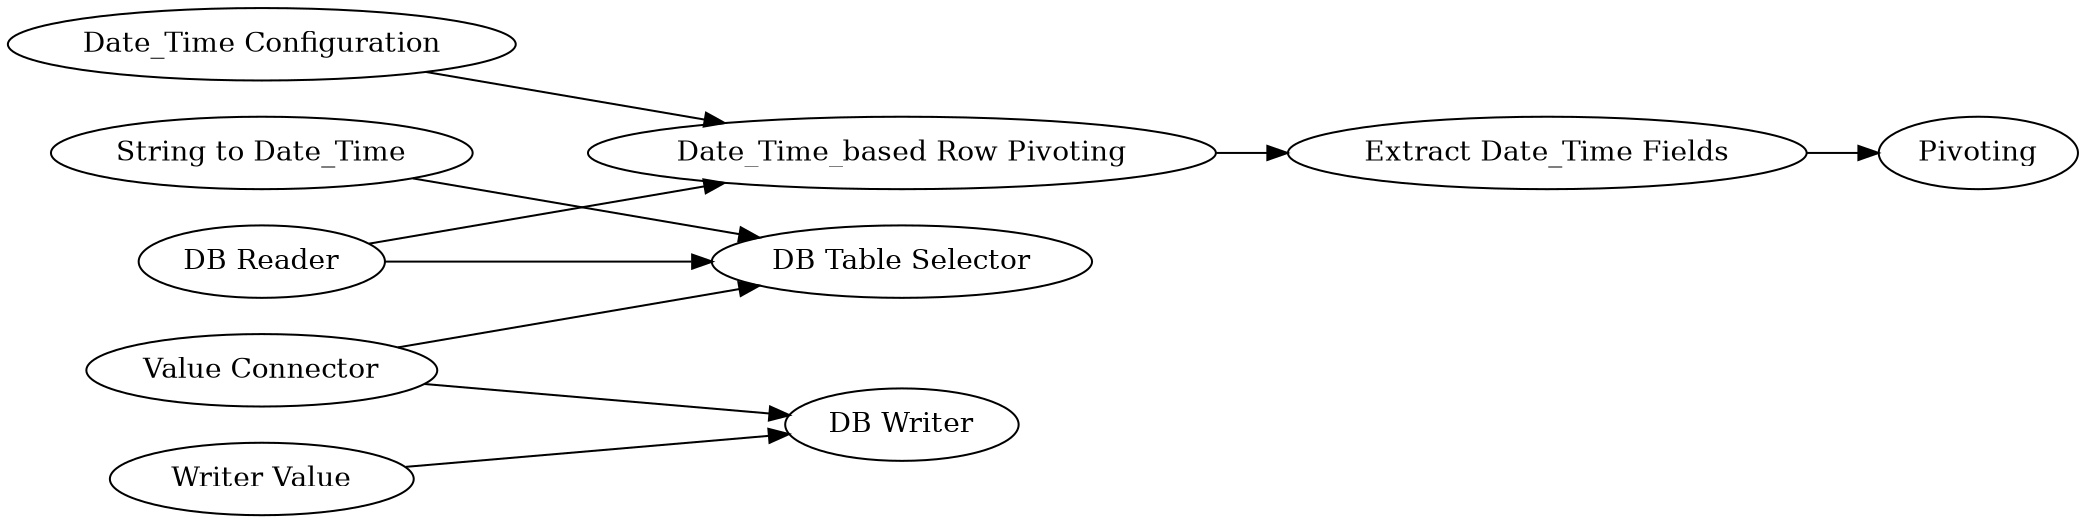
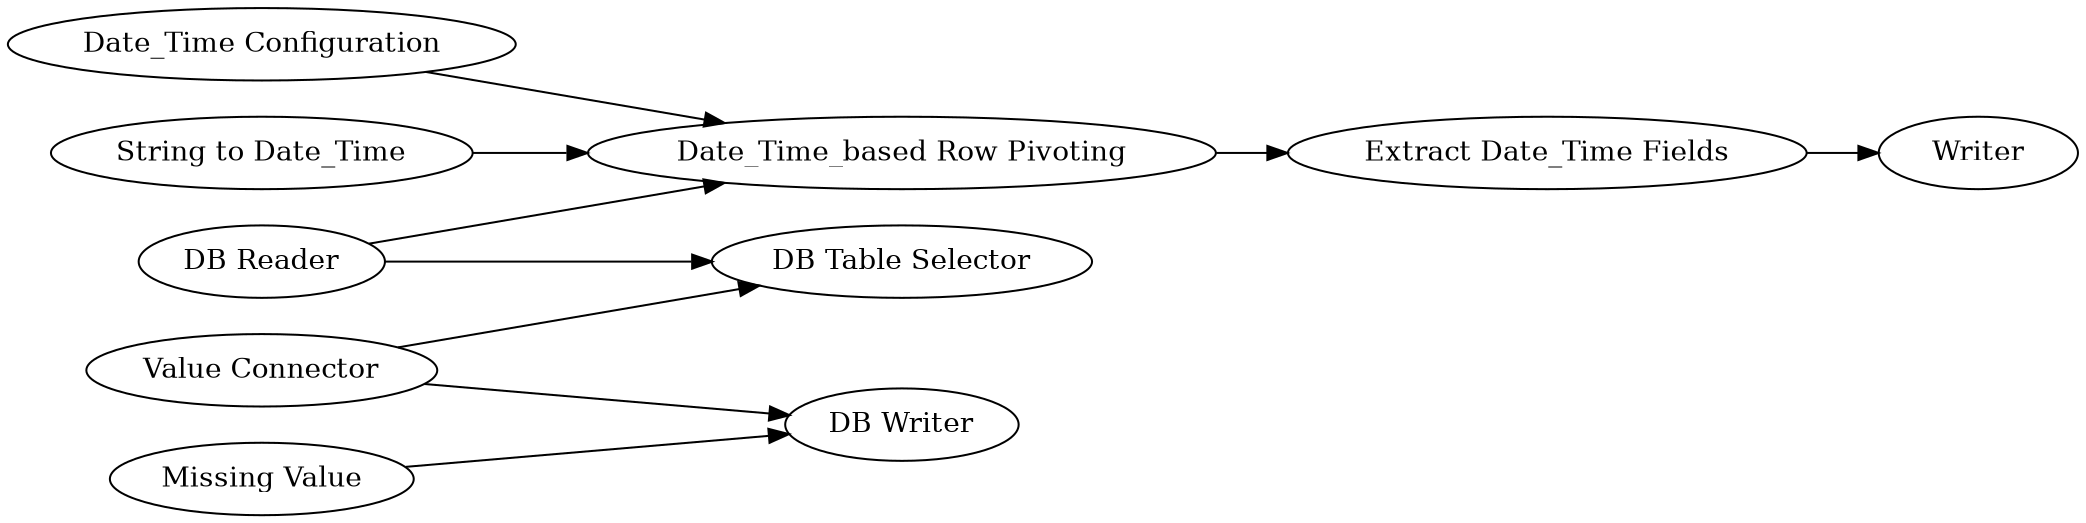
node "Pivoting": label "Pivoting" -> "Writer"
edge "String to Date_Time" -> "DB Table Selector": now "String to Date_Time" -> "Date_Time_based Row Pivoting"
node "Writer Value": label "Writer Value" -> "Missing Value"
